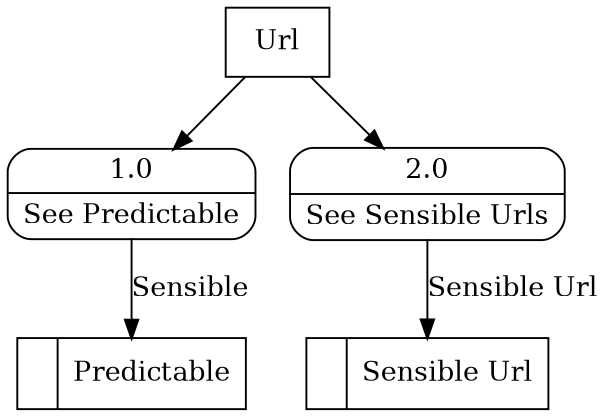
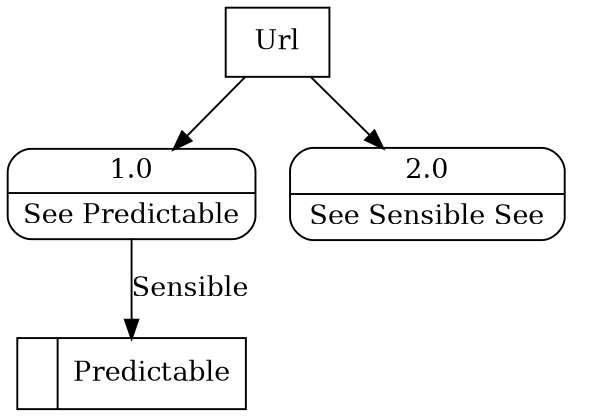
node "2.0": text "See Sensible Urls" -> "See Sensible See"
node "Sensible Url": removed
